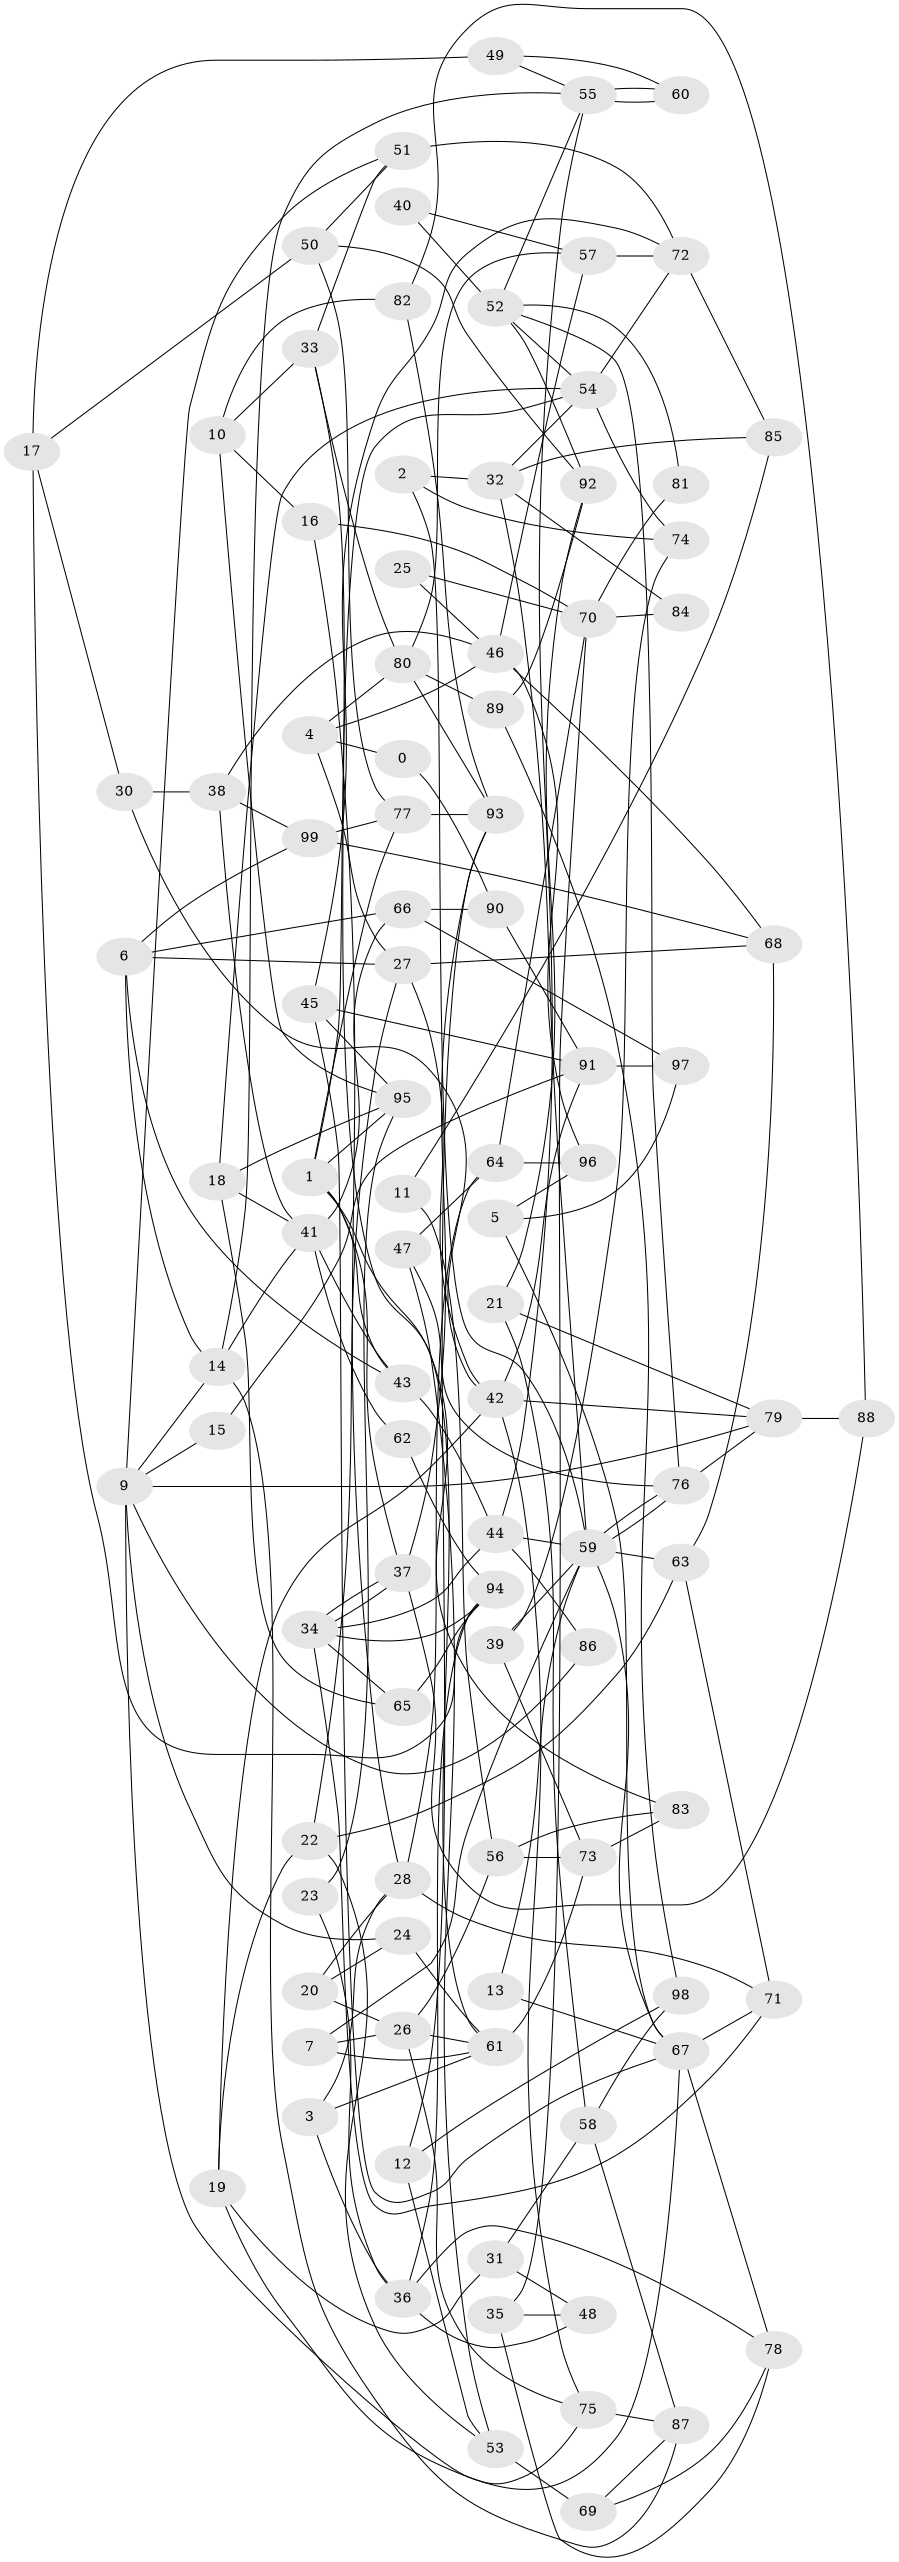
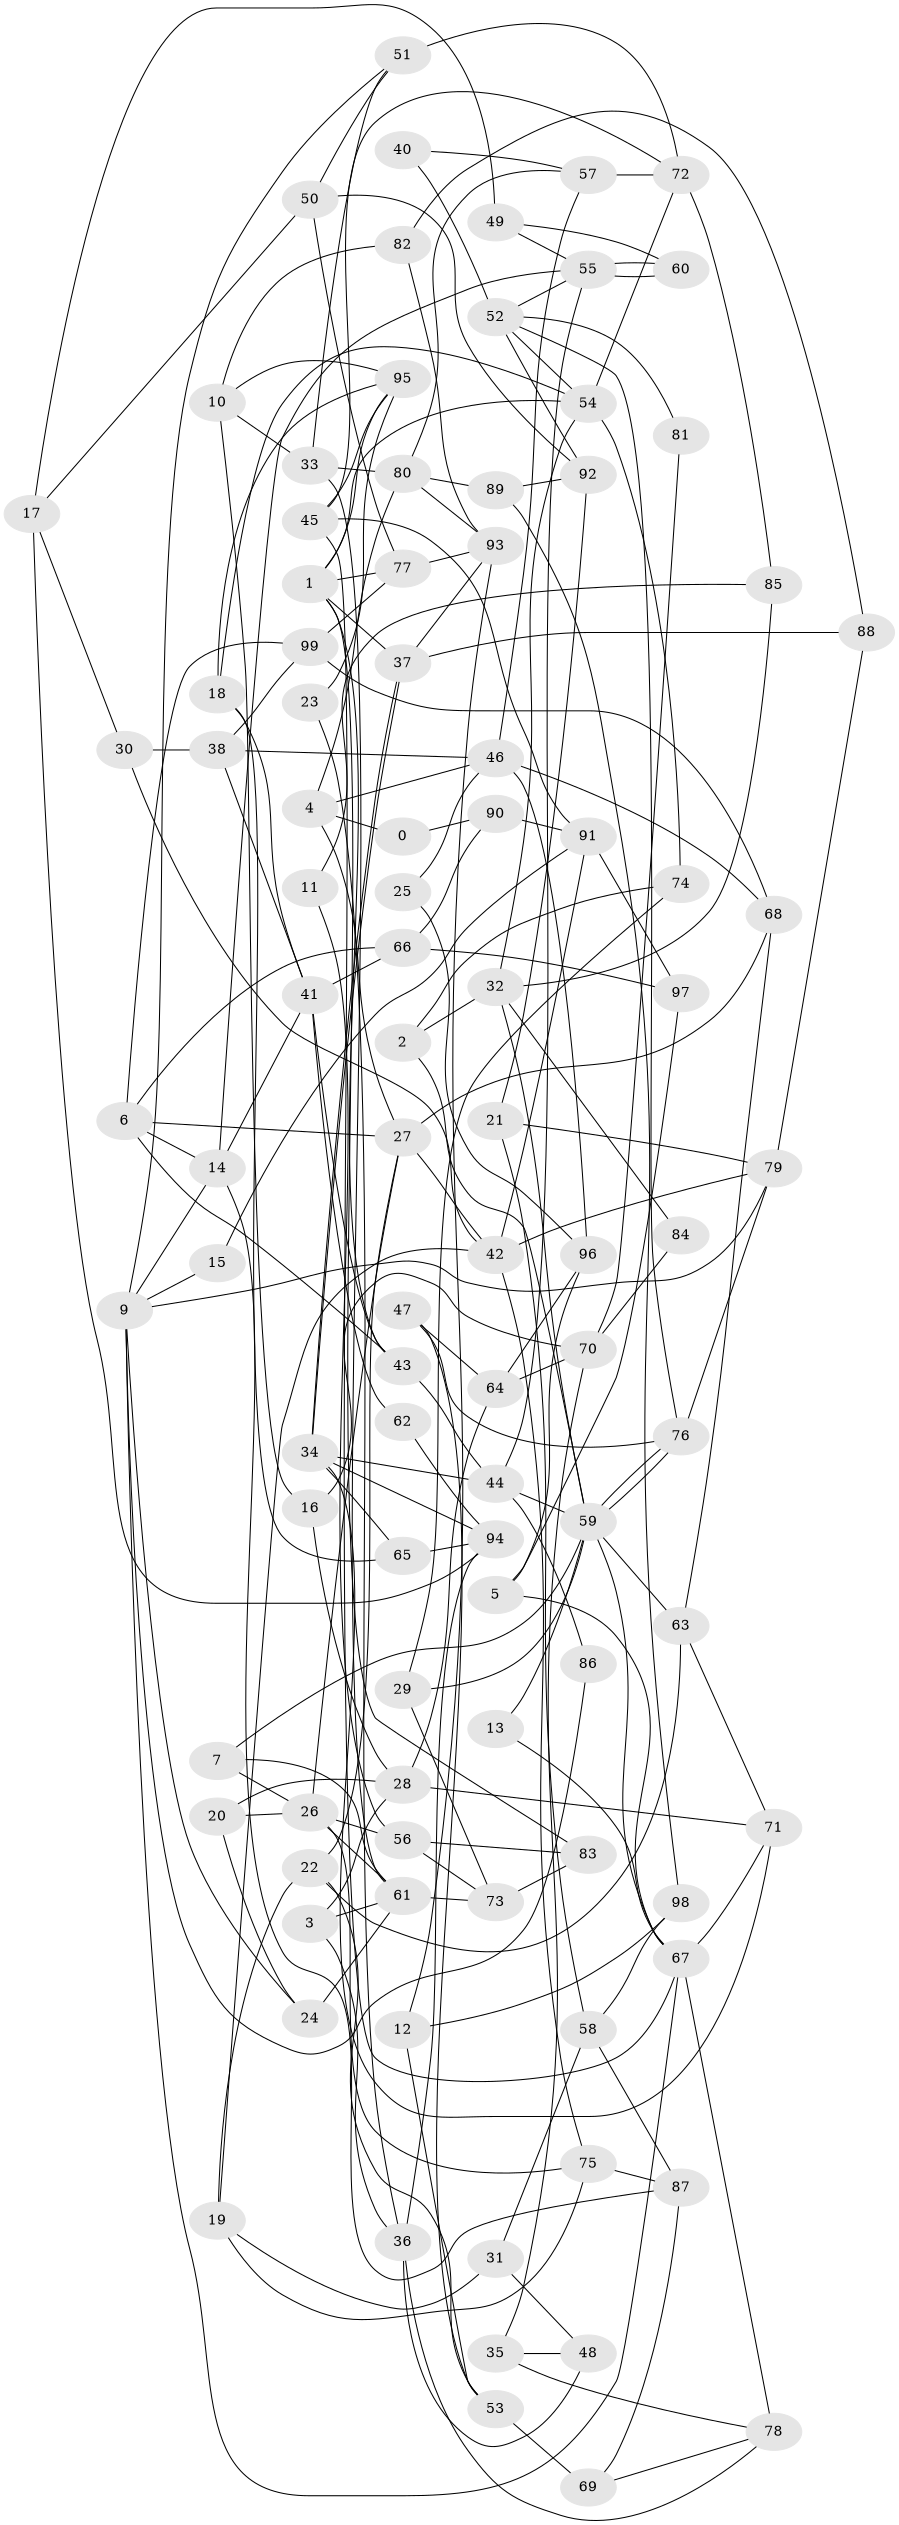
edge "25" -- "70": now "25" -- "96"
edge "27" -- "26": added
node "39": label "39" -> "29"
